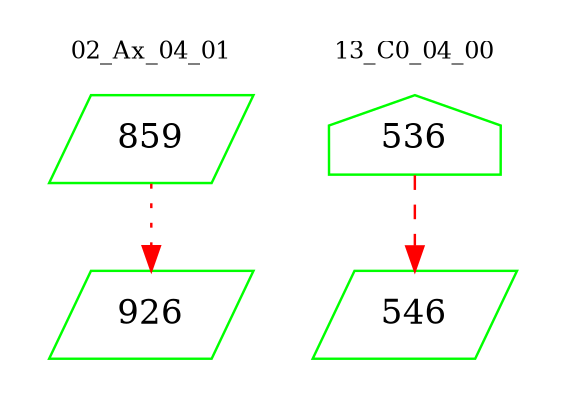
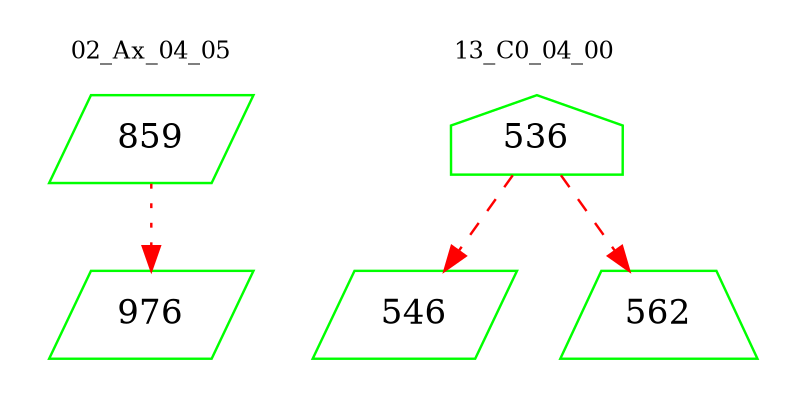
cluster "02_Ax_04_01": label "02_Ax_04_01" -> "02_Ax_04_05"
node "926": label "926" -> "976"
node "562": added
